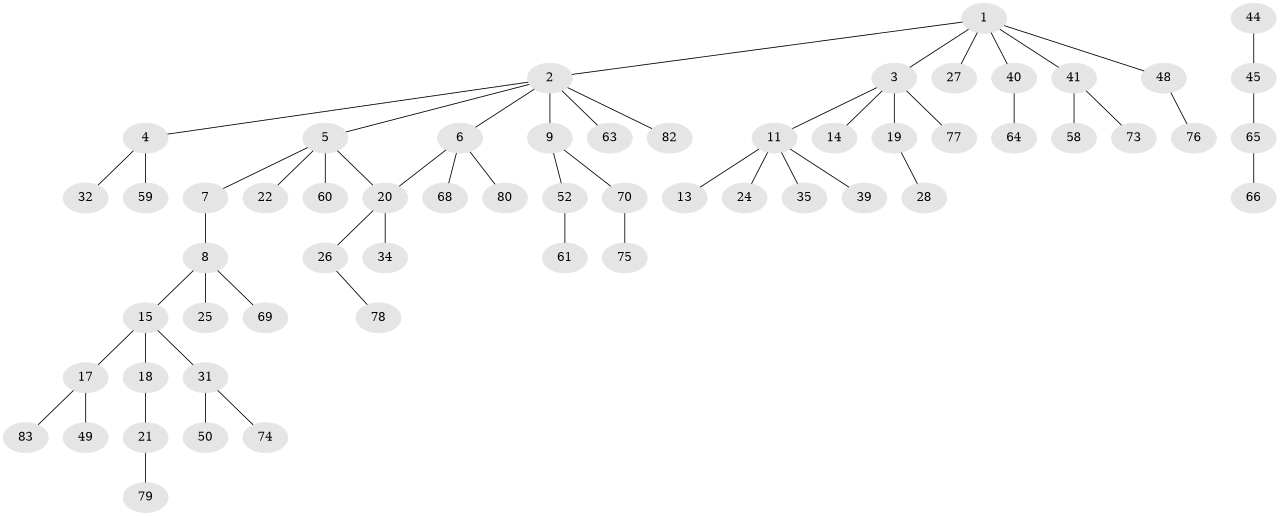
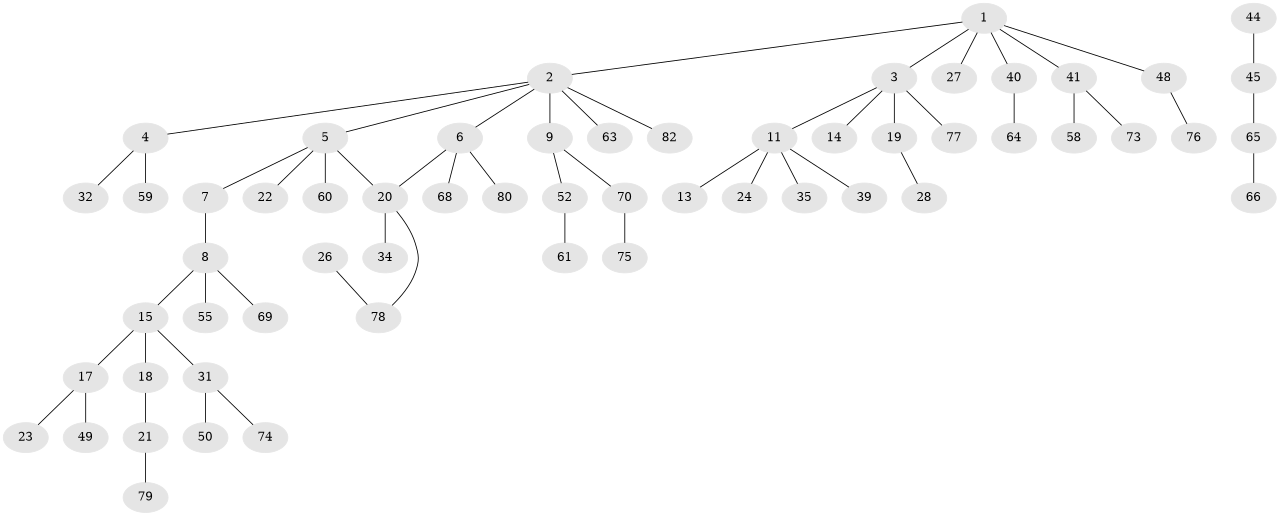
edge "20" -- "26": now "20" -- "78"
node "25": label "25" -> "55"
node "83": label "83" -> "23"
